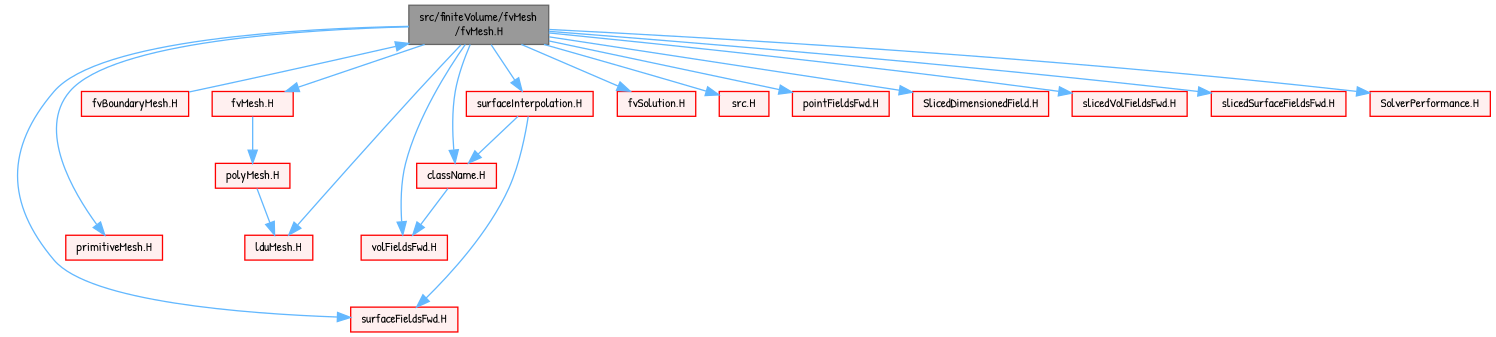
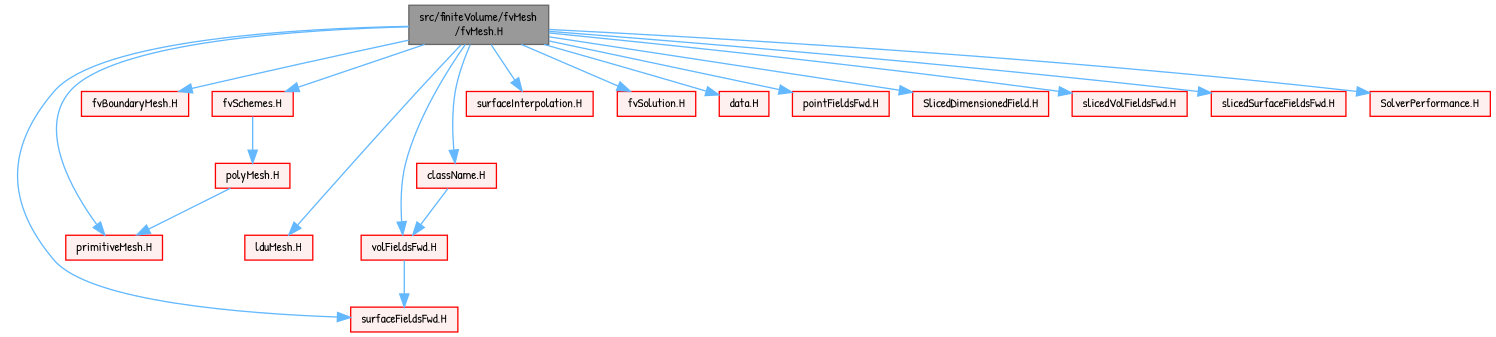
edge "fvBoundaryMesh.H" -> "src/finiteVolume/fvMesh /fvMesh.H": reversed
node "fvMesh.H": label "fvMesh.H" -> "fvSchemes.H"
node "src.H": label "src.H" -> "data.H"
edge "surfaceInterpolation.H" -> "className.H": removed
edge "polyMesh.H" -> "lduMesh.H": now "polyMesh.H" -> "primitiveMesh.H"
edge "surfaceInterpolation.H" -> "surfaceFieldsFwd.H": now "volFieldsFwd.H" -> "surfaceFieldsFwd.H"
